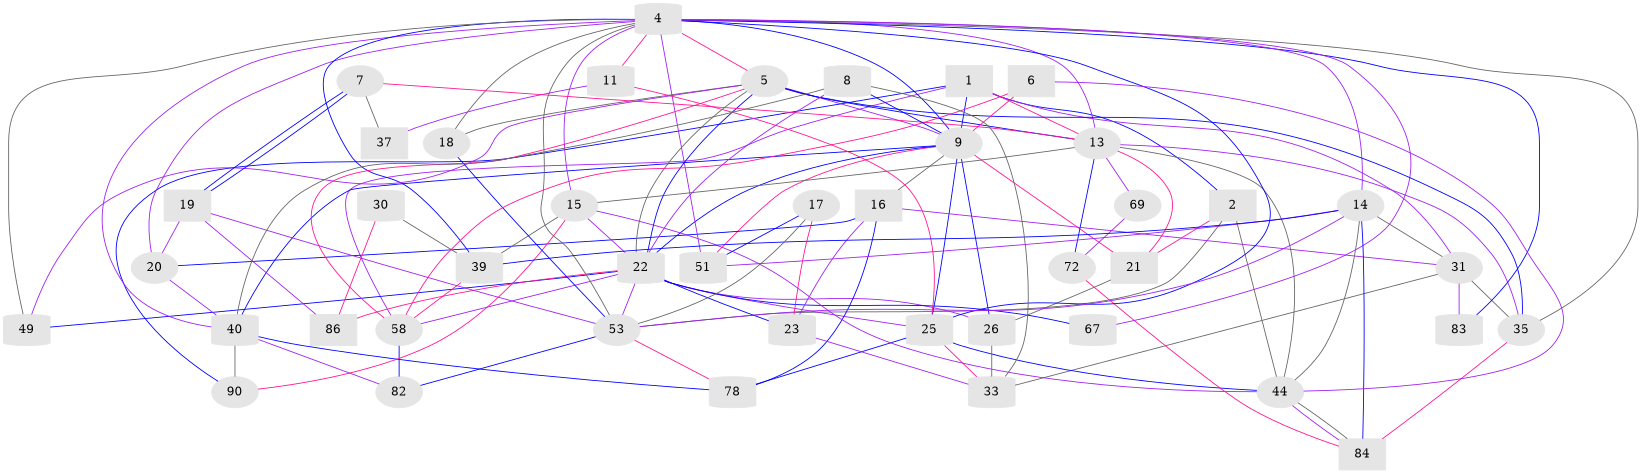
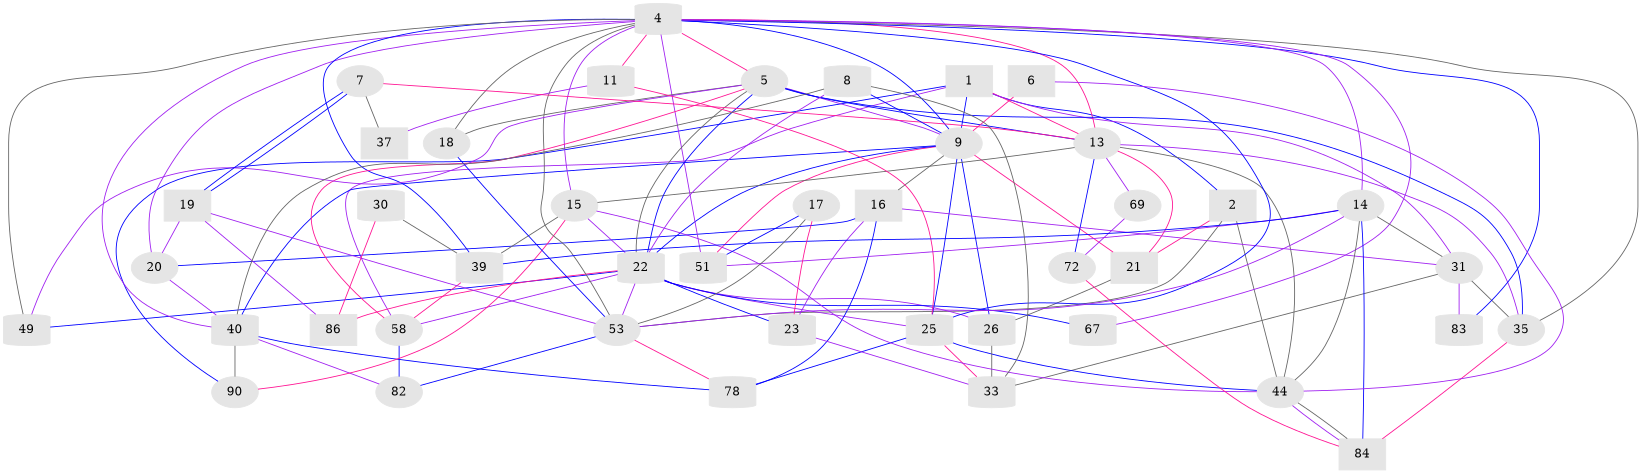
edge "4" -- "13": color purple -> deeppink
edge "6" -- "58": removed
